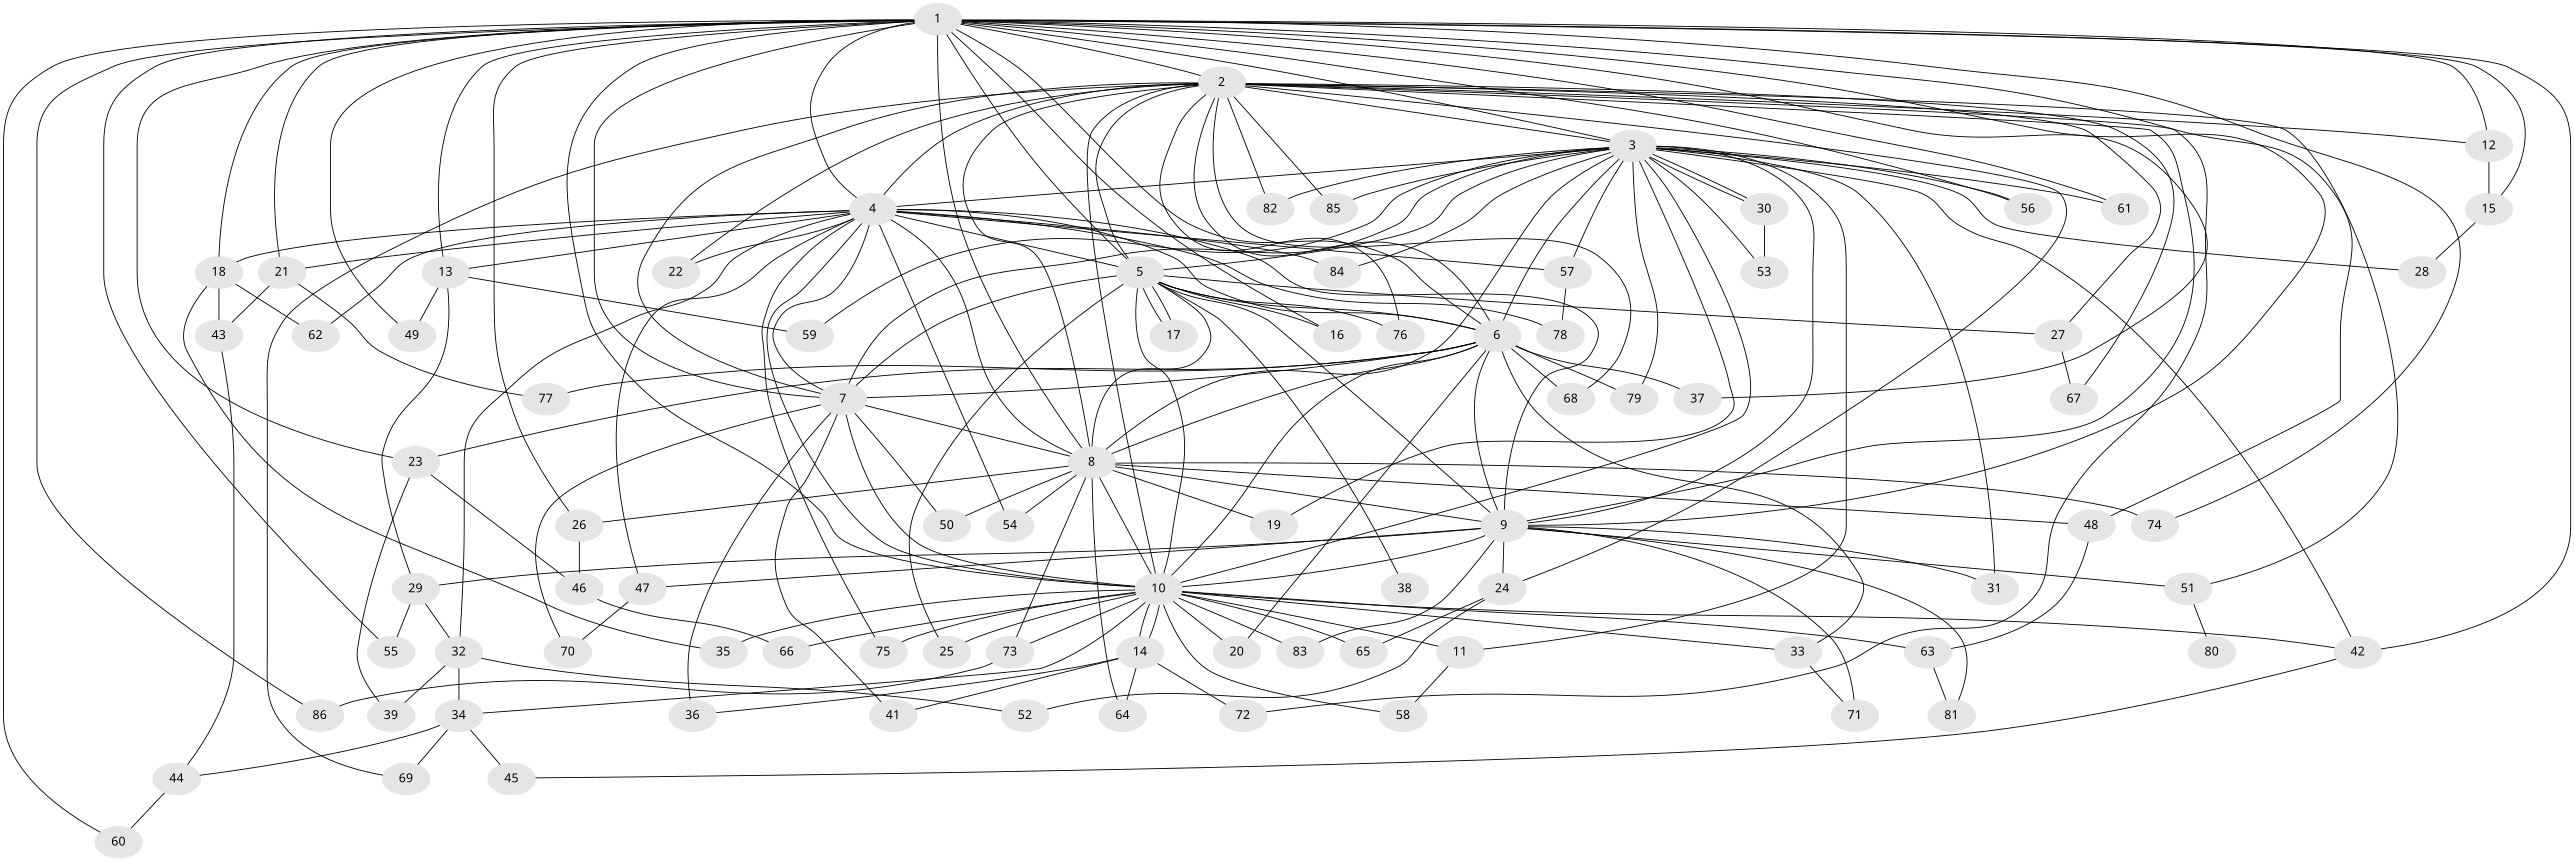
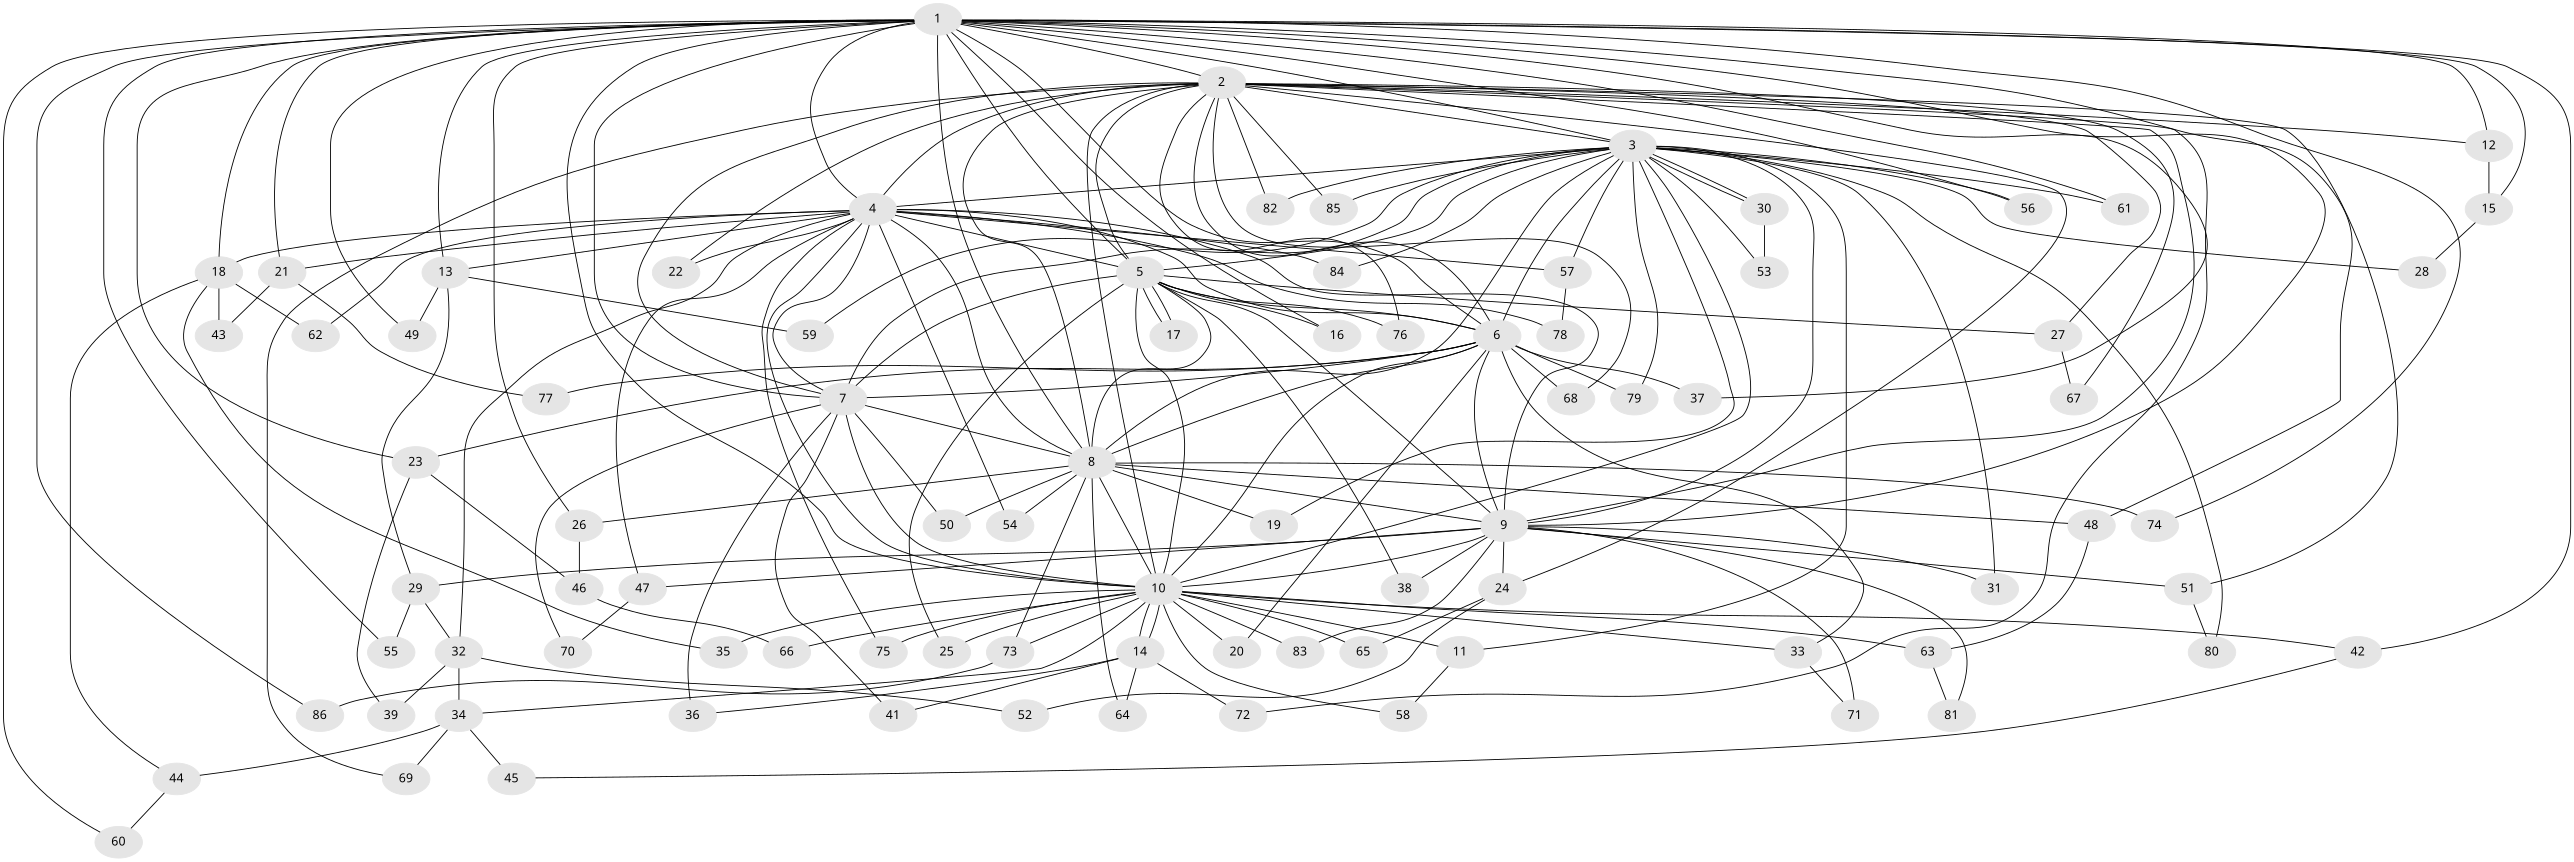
edge "3" -- "42": now "3" -- "80"
edge "9" -- "38": added
edge "43" -- "44": now "18" -- "44"
